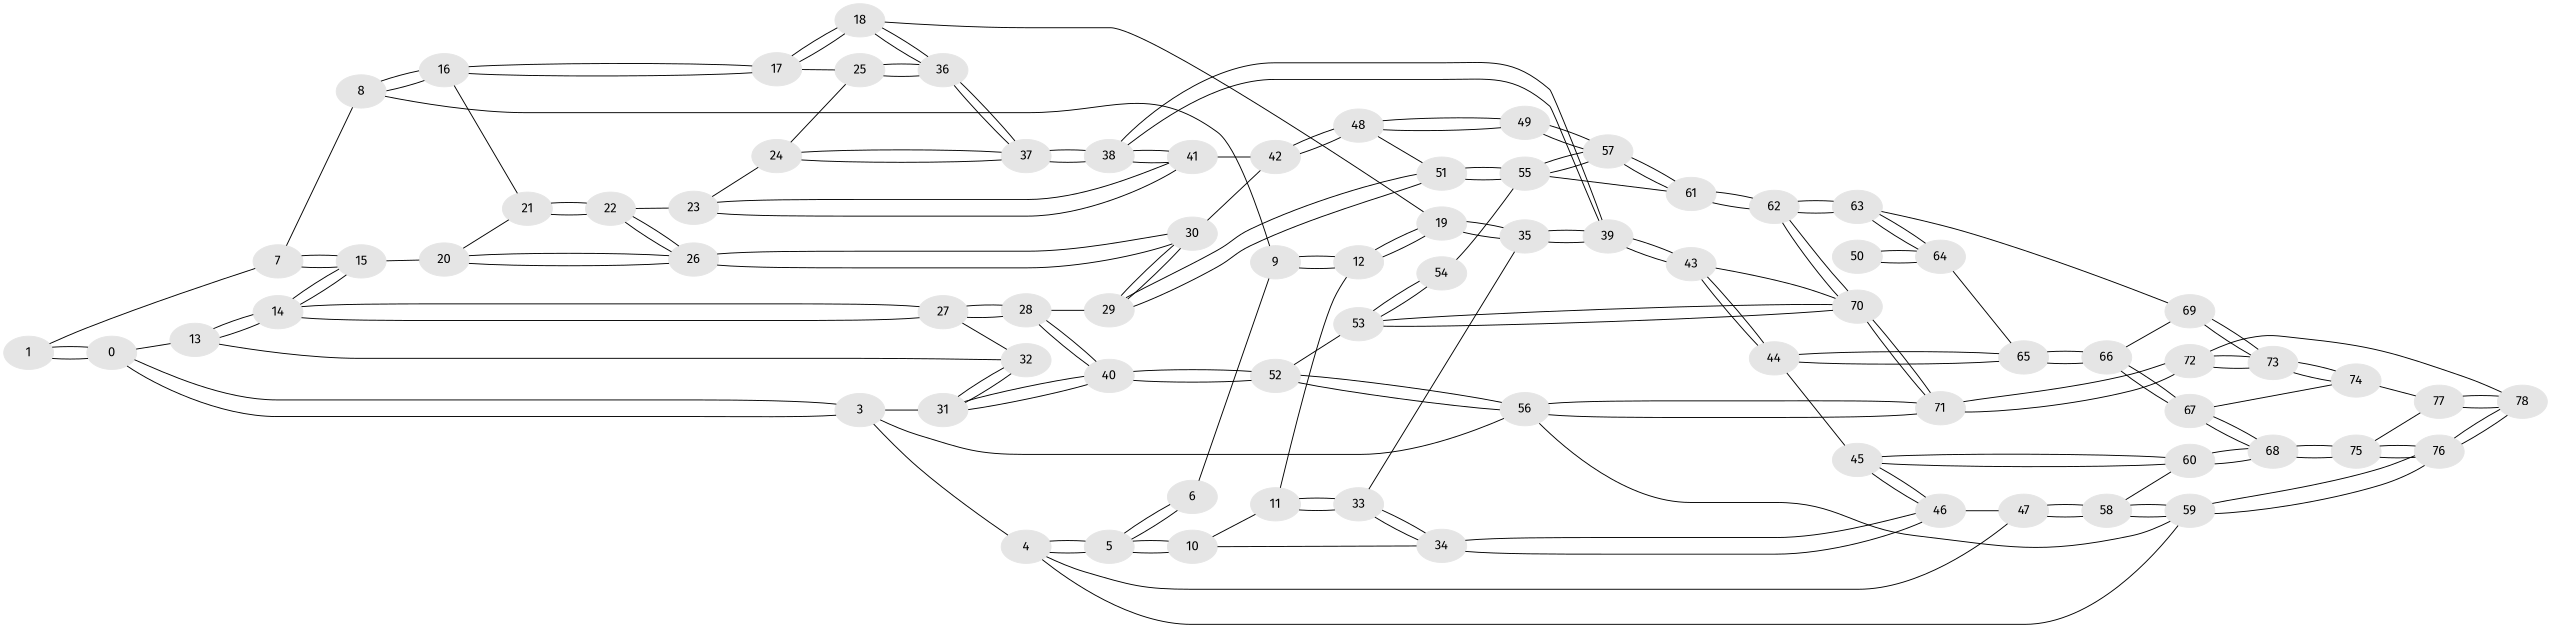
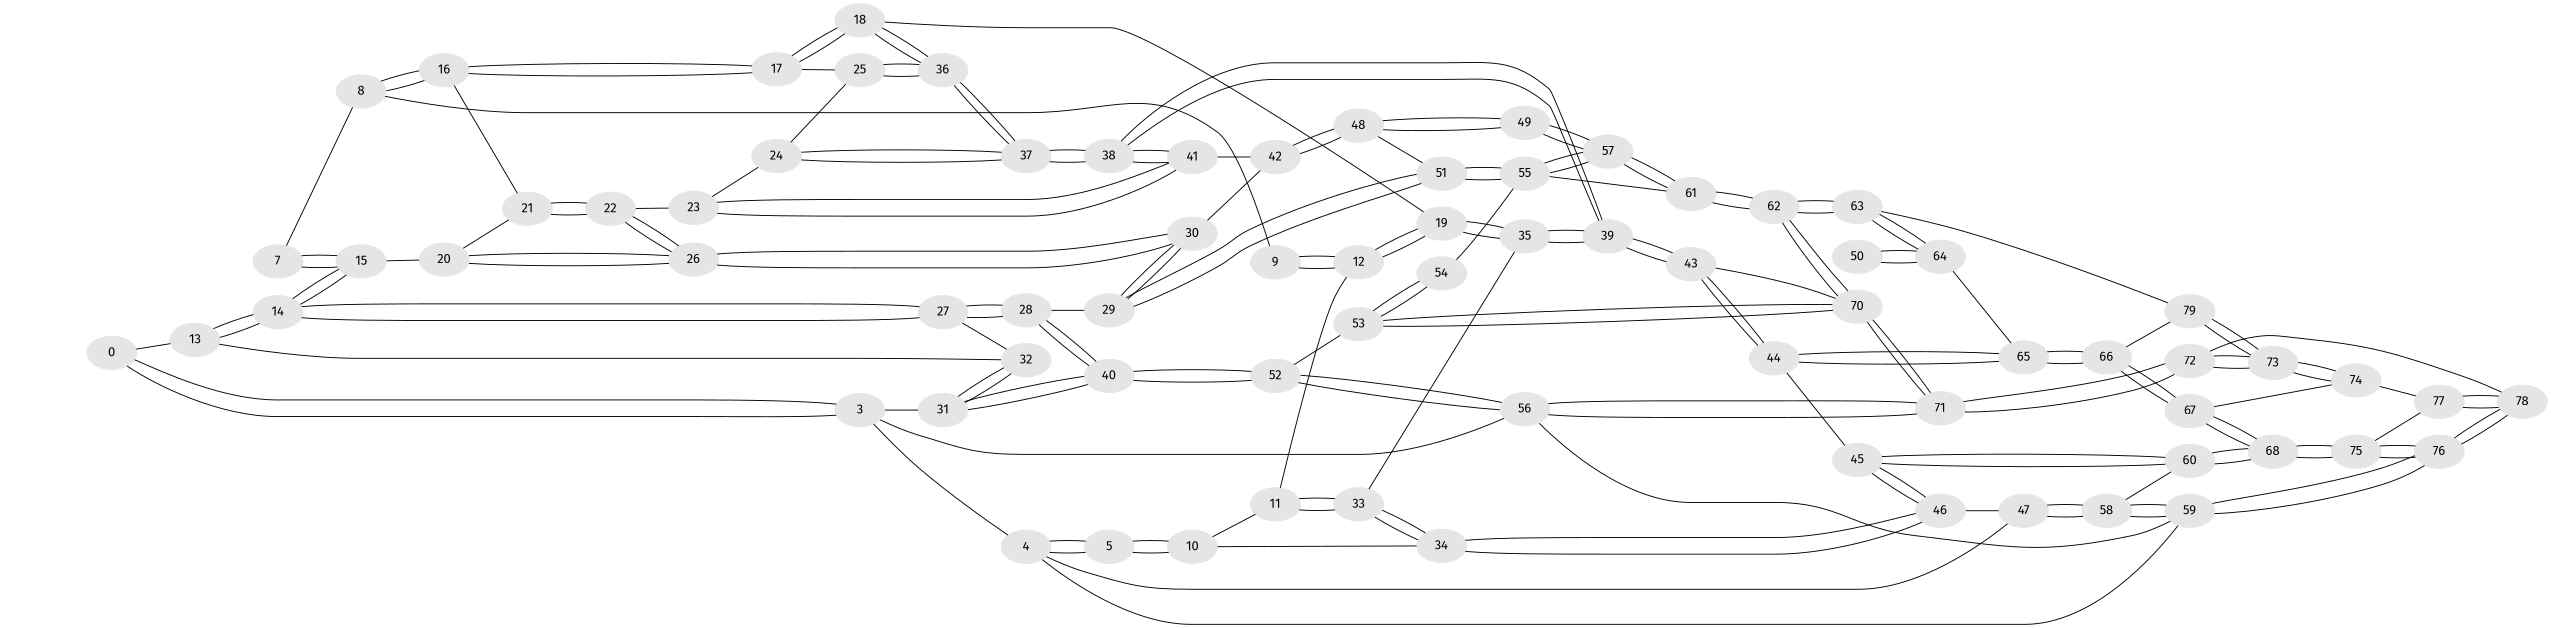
node "69": label "69" -> "79"
node "1": removed
node "6": removed
